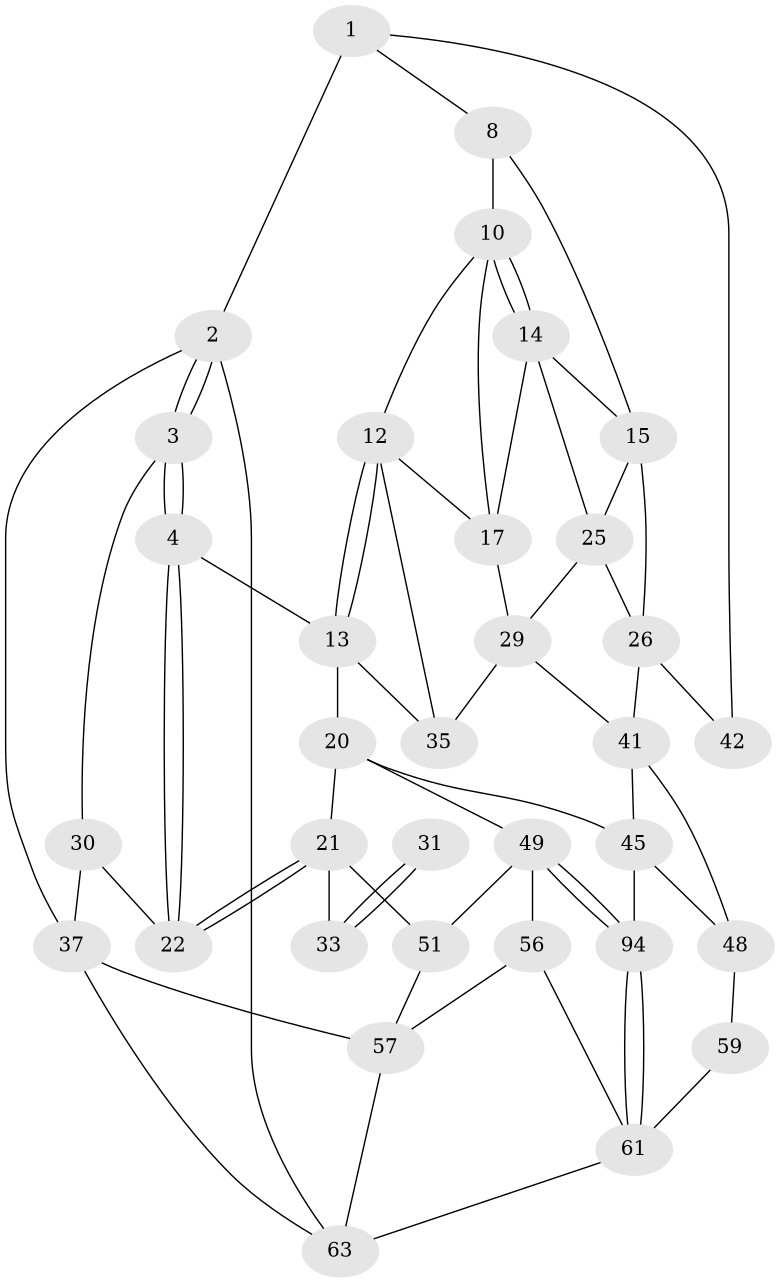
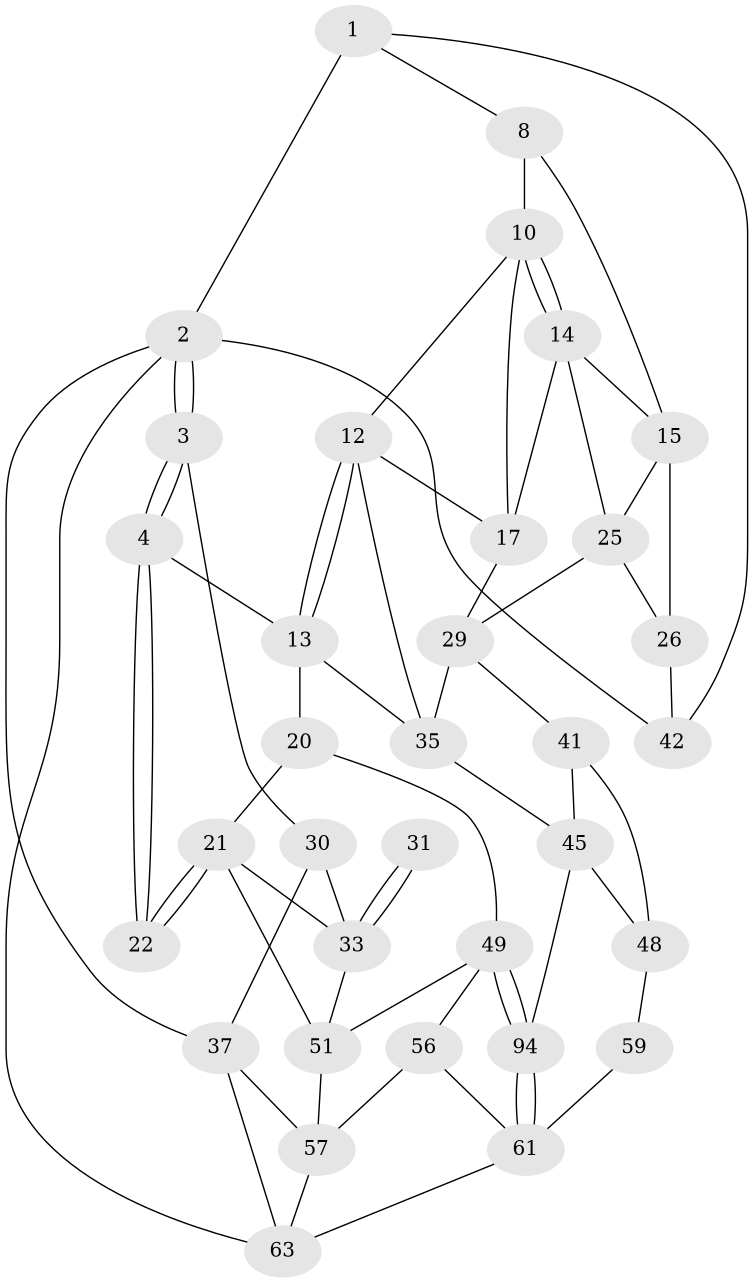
edge "2" -- "42": added
edge "26" -- "41": removed
edge "20" -- "45": now "35" -- "45"
edge "30" -- "22": now "30" -- "33"
edge "33" -- "51": added
